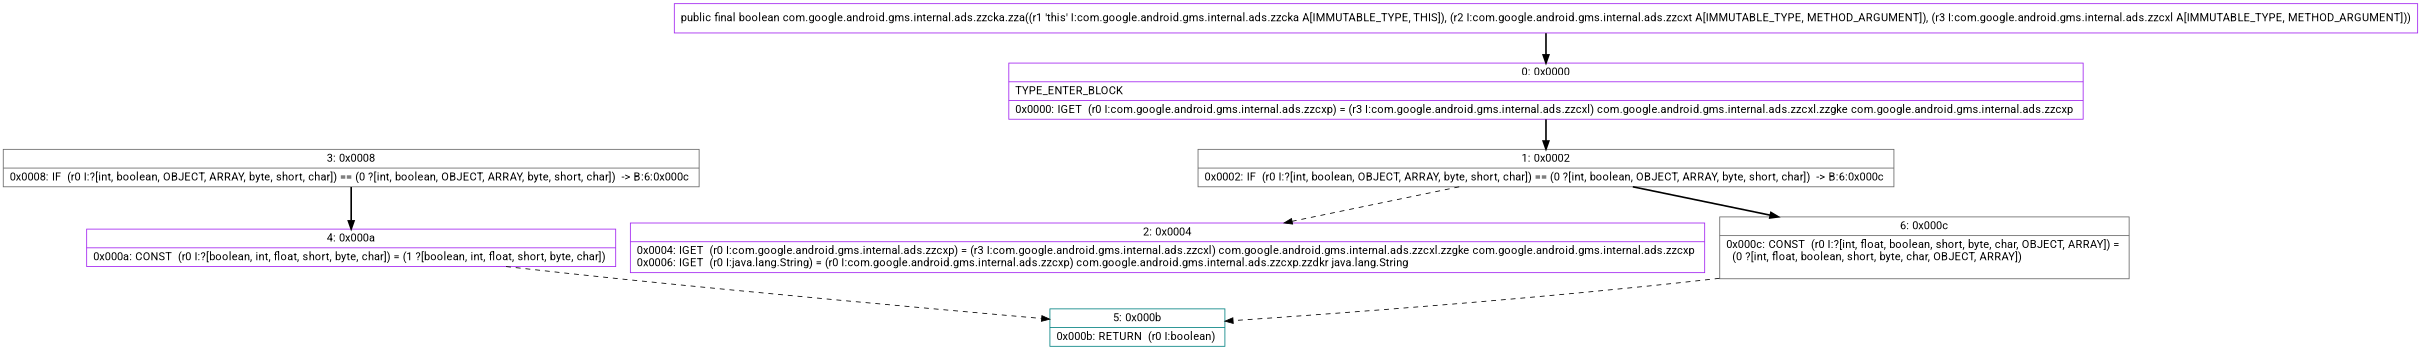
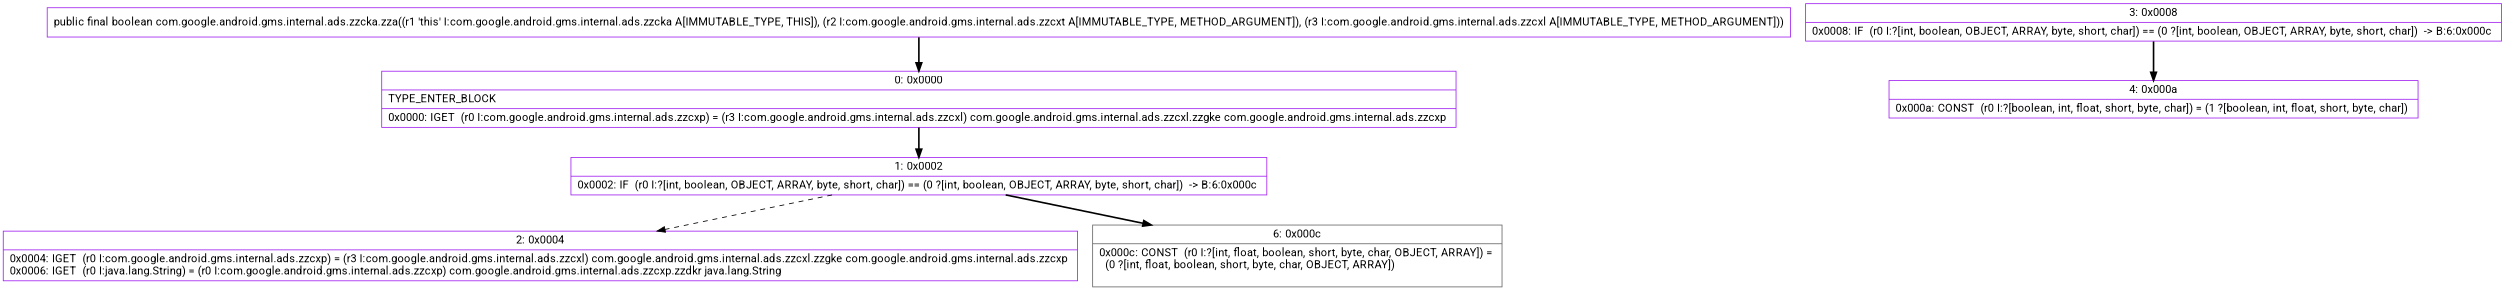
node "3: 0x0008": color gray40 -> purple
node "1: 0x0002": color gray40 -> purple
node "5: 0x000b": removed
